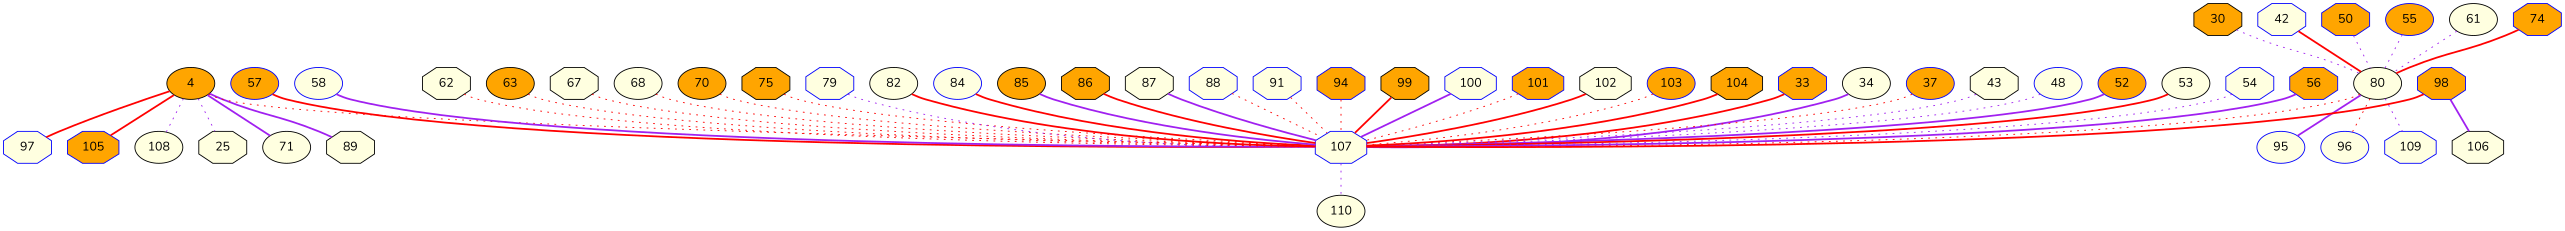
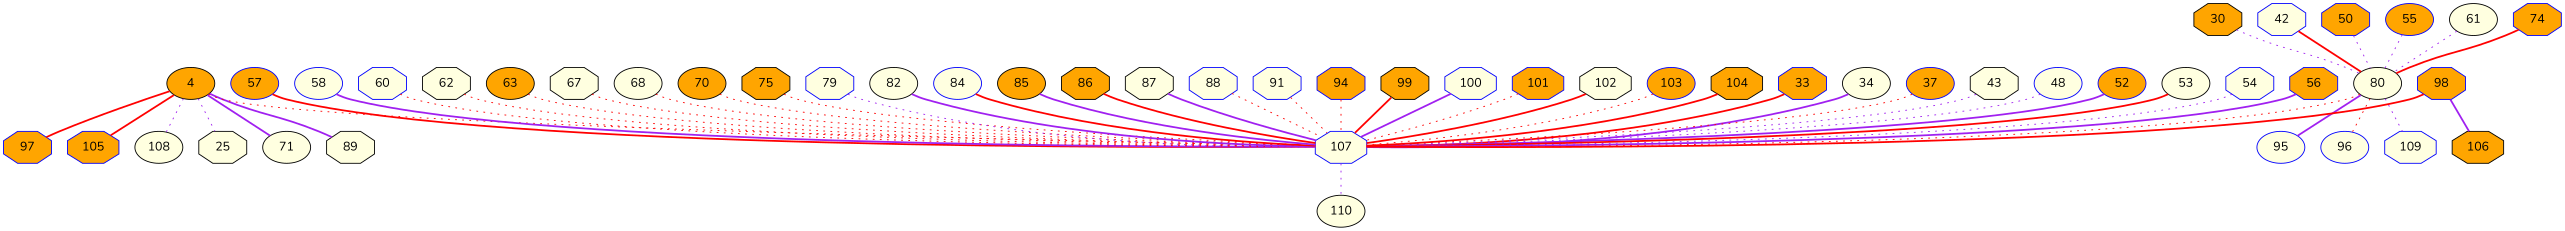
node "60": added
edge "82" -- "107": color red -> purple
node "97": fillcolor lightyellow -> orange
node "106": fillcolor lightyellow -> orange
